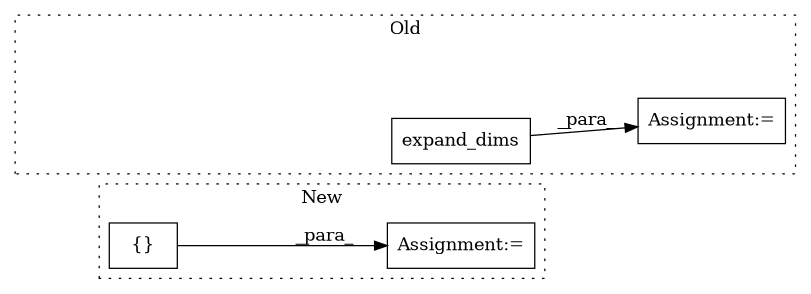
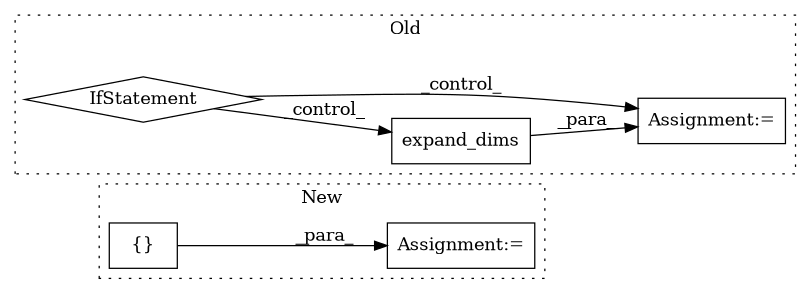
node "IfStatement": added
